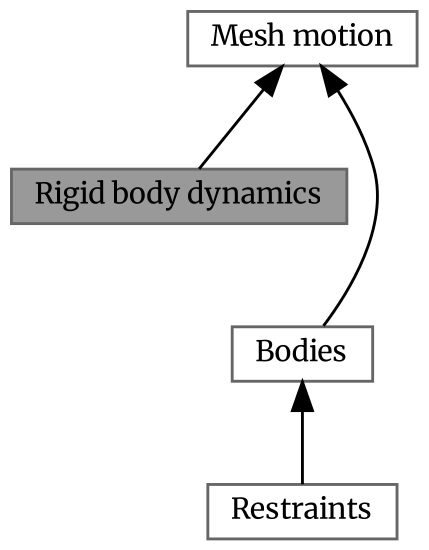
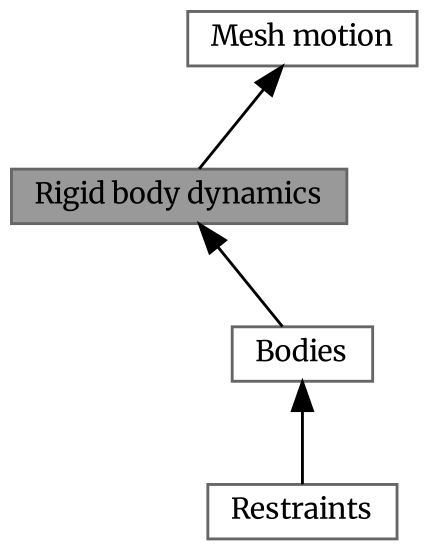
edge "Bodies" -> "Mesh motion": now "Bodies" -> "Rigid body dynamics"
